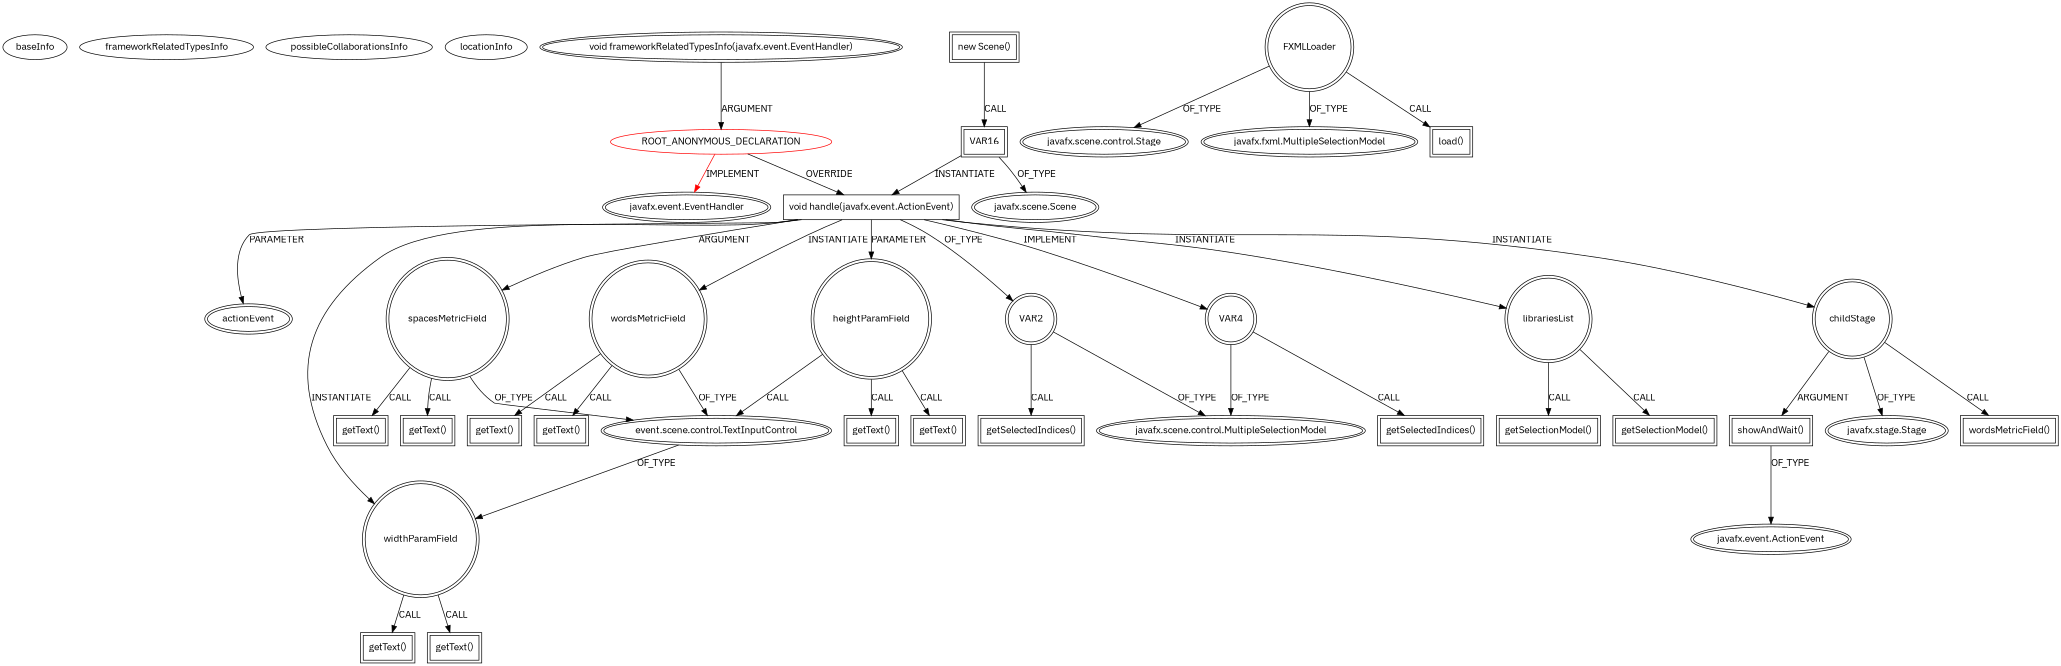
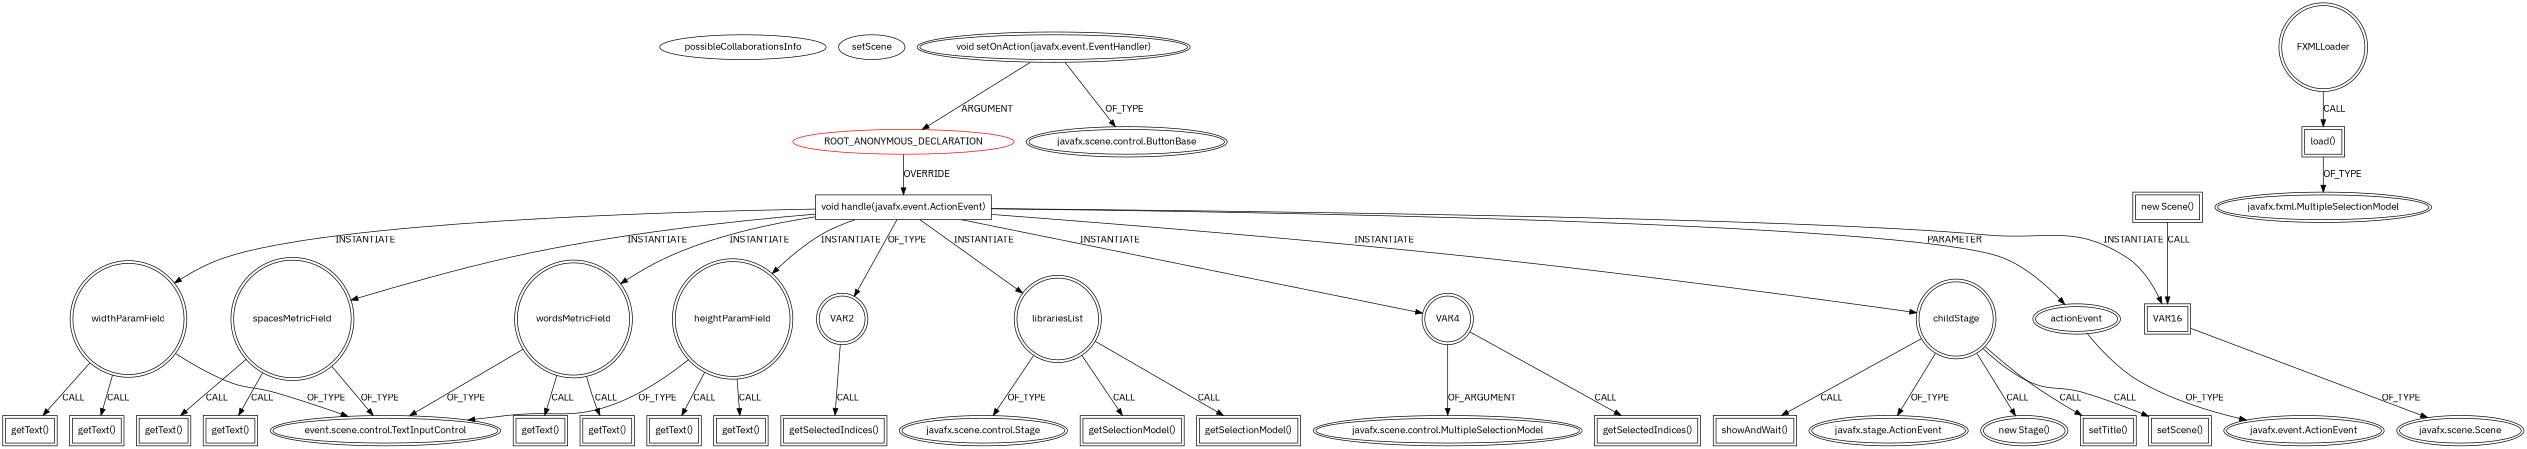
node "baseInfo": removed
node "frameworkRelatedTypesInfo": removed
node "locationInfo": label "locationInfo" -> "setScene"
node "void frameworkRelatedTypesInfo(javafx.event.EventHandler)": label "void frameworkRelatedTypesInfo(javafx.event.EventHandler)" -> "void setOnAction(javafx.event.EventHandler)"
edge "FXMLLoader" -> "javafx.scene.control.Stage": now "librariesList" -> "javafx.scene.control.Stage"
edge "FXMLLoader" -> "javafx.fxml.MultipleSelectionModel": now "load()" -> "javafx.fxml.MultipleSelectionModel"
node "javafx.scene.control.ButtonBase": added
edge "VAR16" -> "void handle(javafx.event.ActionEvent)": reversed
node "javafx.event.EventHandler": removed
edge "void handle(javafx.event.ActionEvent)" -> "spacesMetricField": label "ARGUMENT" -> "INSTANTIATE"
edge "void handle(javafx.event.ActionEvent)" -> "heightParamField": label "PARAMETER" -> "INSTANTIATE"
edge "void handle(javafx.event.ActionEvent)" -> "VAR4": label "IMPLEMENT" -> "INSTANTIATE"
edge "VAR2" -> "javafx.scene.control.MultipleSelectionModel": removed, label "OF_TYPE"
edge "heightParamField" -> "event.scene.control.TextInputControl": label "CALL" -> "OF_TYPE"
edge "VAR4" -> "javafx.scene.control.MultipleSelectionModel": label "OF_TYPE" -> "OF_ARGUMENT"
edge "childStage" -> "showAndWait()": label "ARGUMENT" -> "CALL"
node "javafx.stage.Stage": label "javafx.stage.Stage" -> "javafx.stage.ActionEvent"
node "wordsMetricField()": label "wordsMetricField()" -> "setScene()"
node "new Stage()": added
node "setTitle()": added
edge "event.scene.control.TextInputControl" -> "widthParamField": reversed
edge "showAndWait()" -> "javafx.event.ActionEvent": now "actionEvent" -> "javafx.event.ActionEvent"
